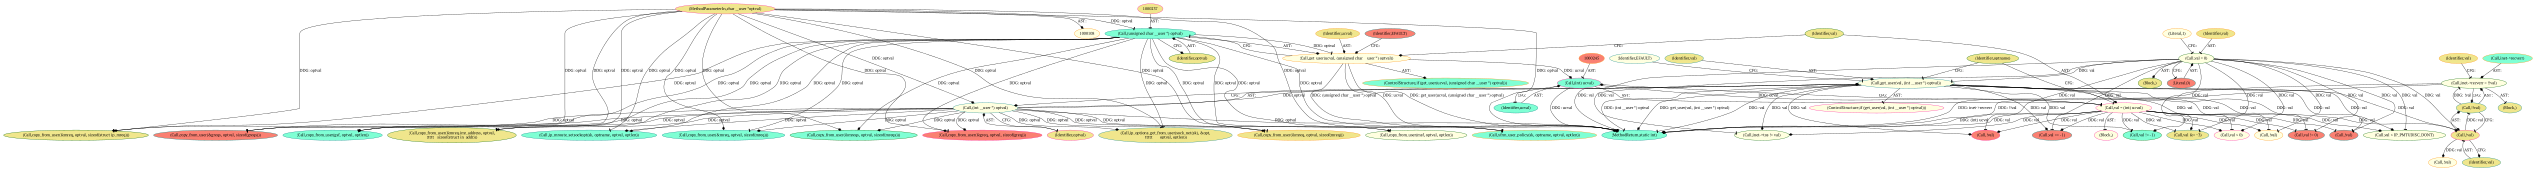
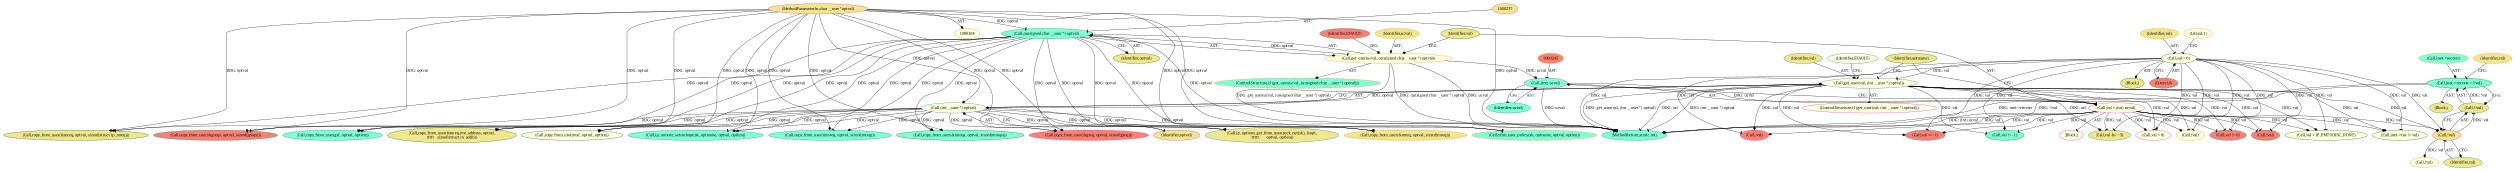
edge "(Call,get_user(ucval, (unsigned char __user *) optval))" -> "(Call,(unsigned char __user *) optval)": label "CFG: " -> "AST: "
node "(Call,inet->recverr = !!val)": fillcolor lightyellow -> aquamarine
edge "(MethodParameterIn,char __user *optval)" -> "(Call,copy_from_user(msf, optval, optlen))": added, label "DDG: optval"
